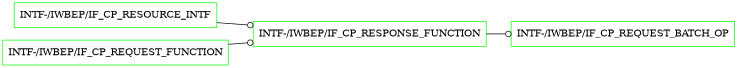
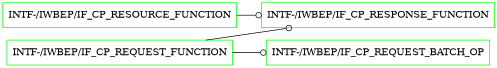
node "INTF-/IWBEP/IF_CP_RESOURCE_INTF": label "INTF-/IWBEP/IF_CP_RESOURCE_INTF" -> "INTF-/IWBEP/IF_CP_RESOURCE_FUNCTION"
edge "INTF-/IWBEP/IF_CP_RESPONSE_FUNCTION" -> "INTF-/IWBEP/IF_CP_REQUEST_BATCH_OP": now "INTF-/IWBEP/IF_CP_REQUEST_FUNCTION" -> "INTF-/IWBEP/IF_CP_REQUEST_BATCH_OP"
